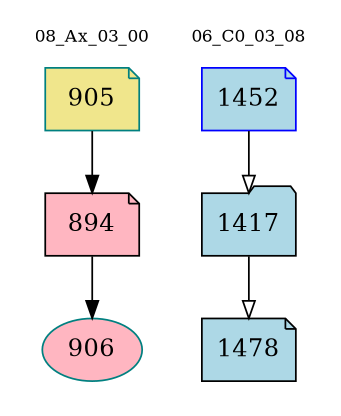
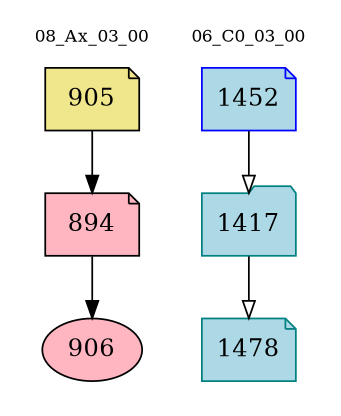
cluster "06_C0_03_08": label "06_C0_03_08" -> "06_C0_03_00"
node "905": color teal -> black
node "1417": color black -> teal
node "906": color teal -> black
node "1478": color black -> teal
